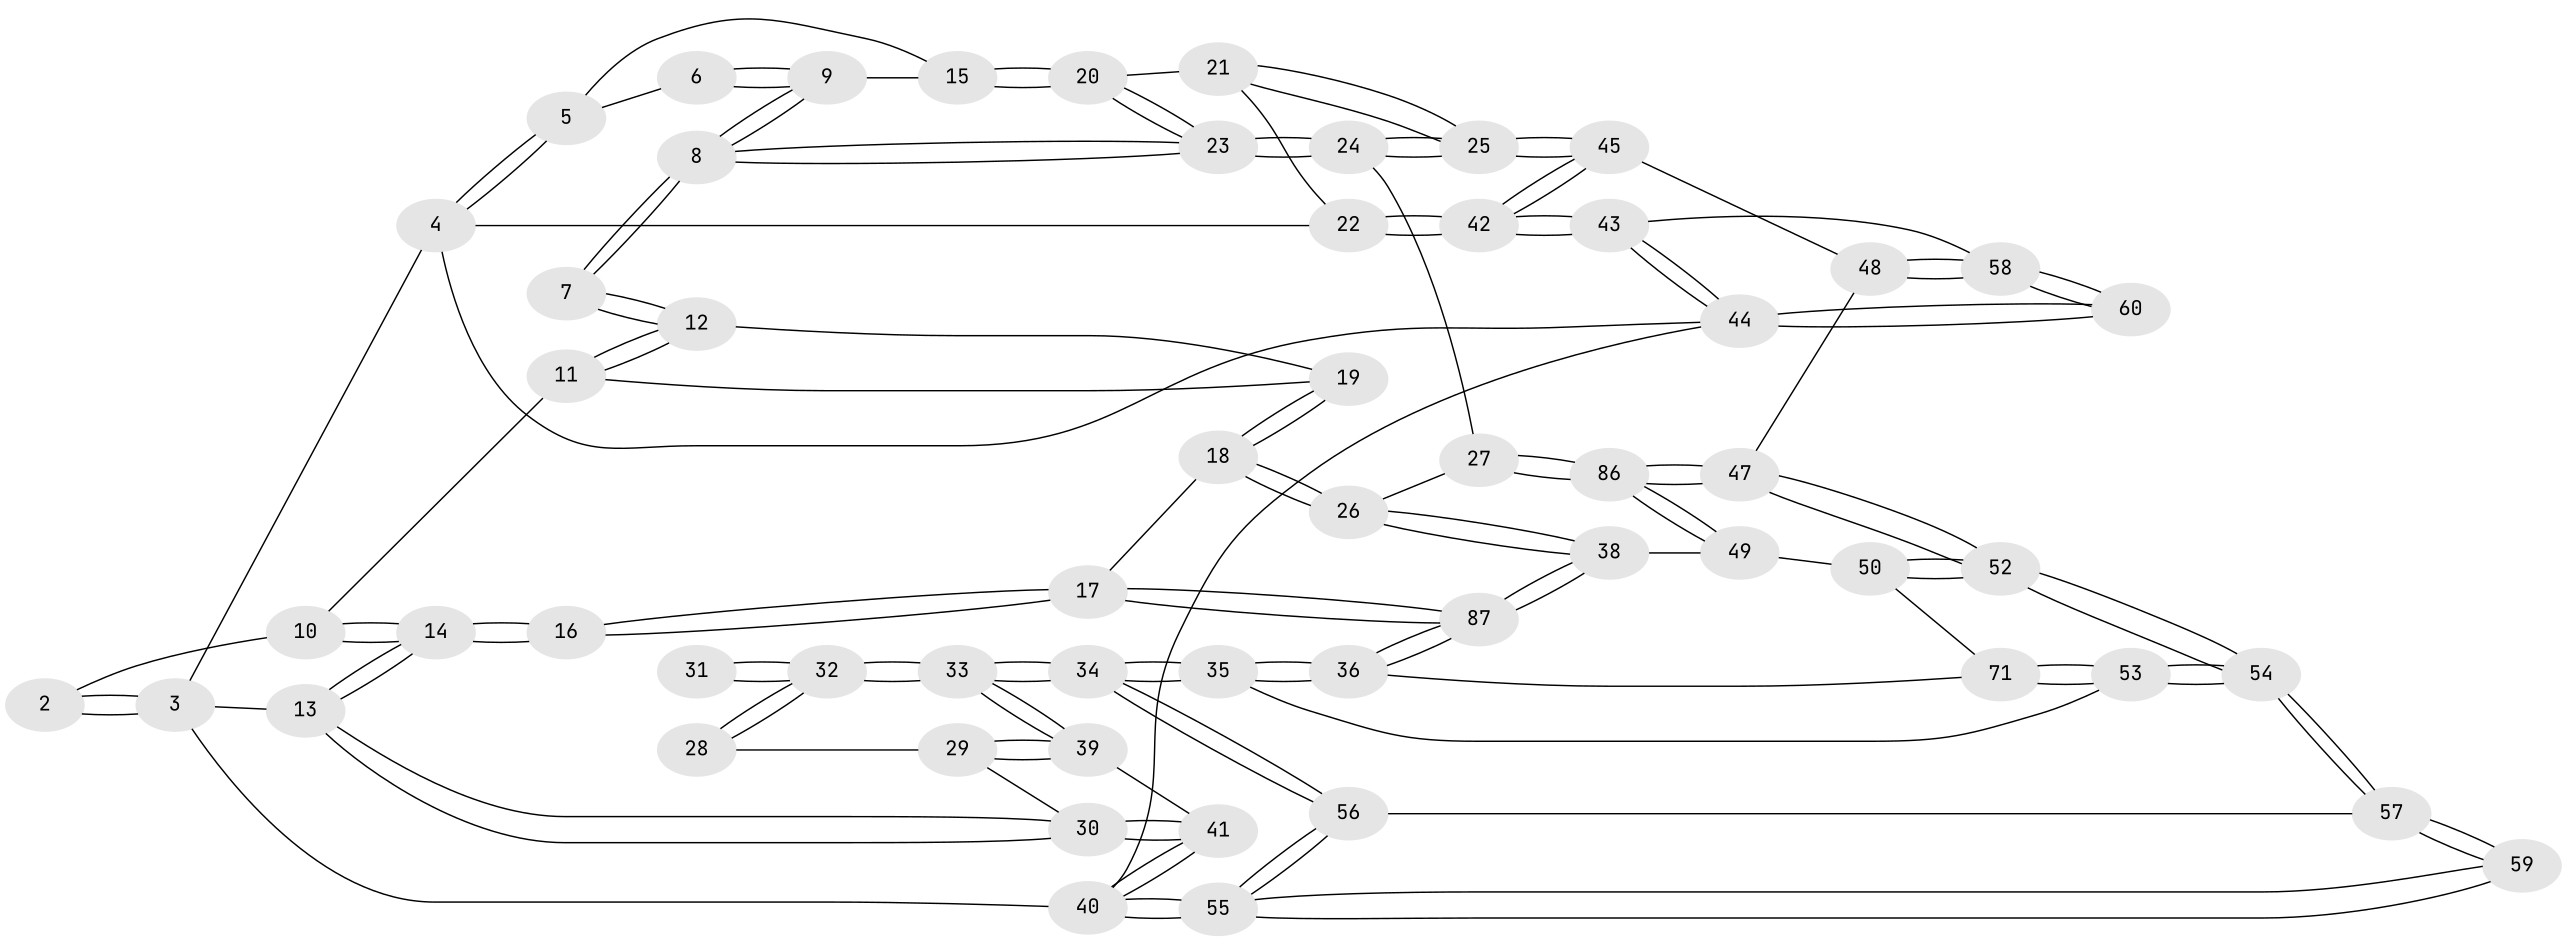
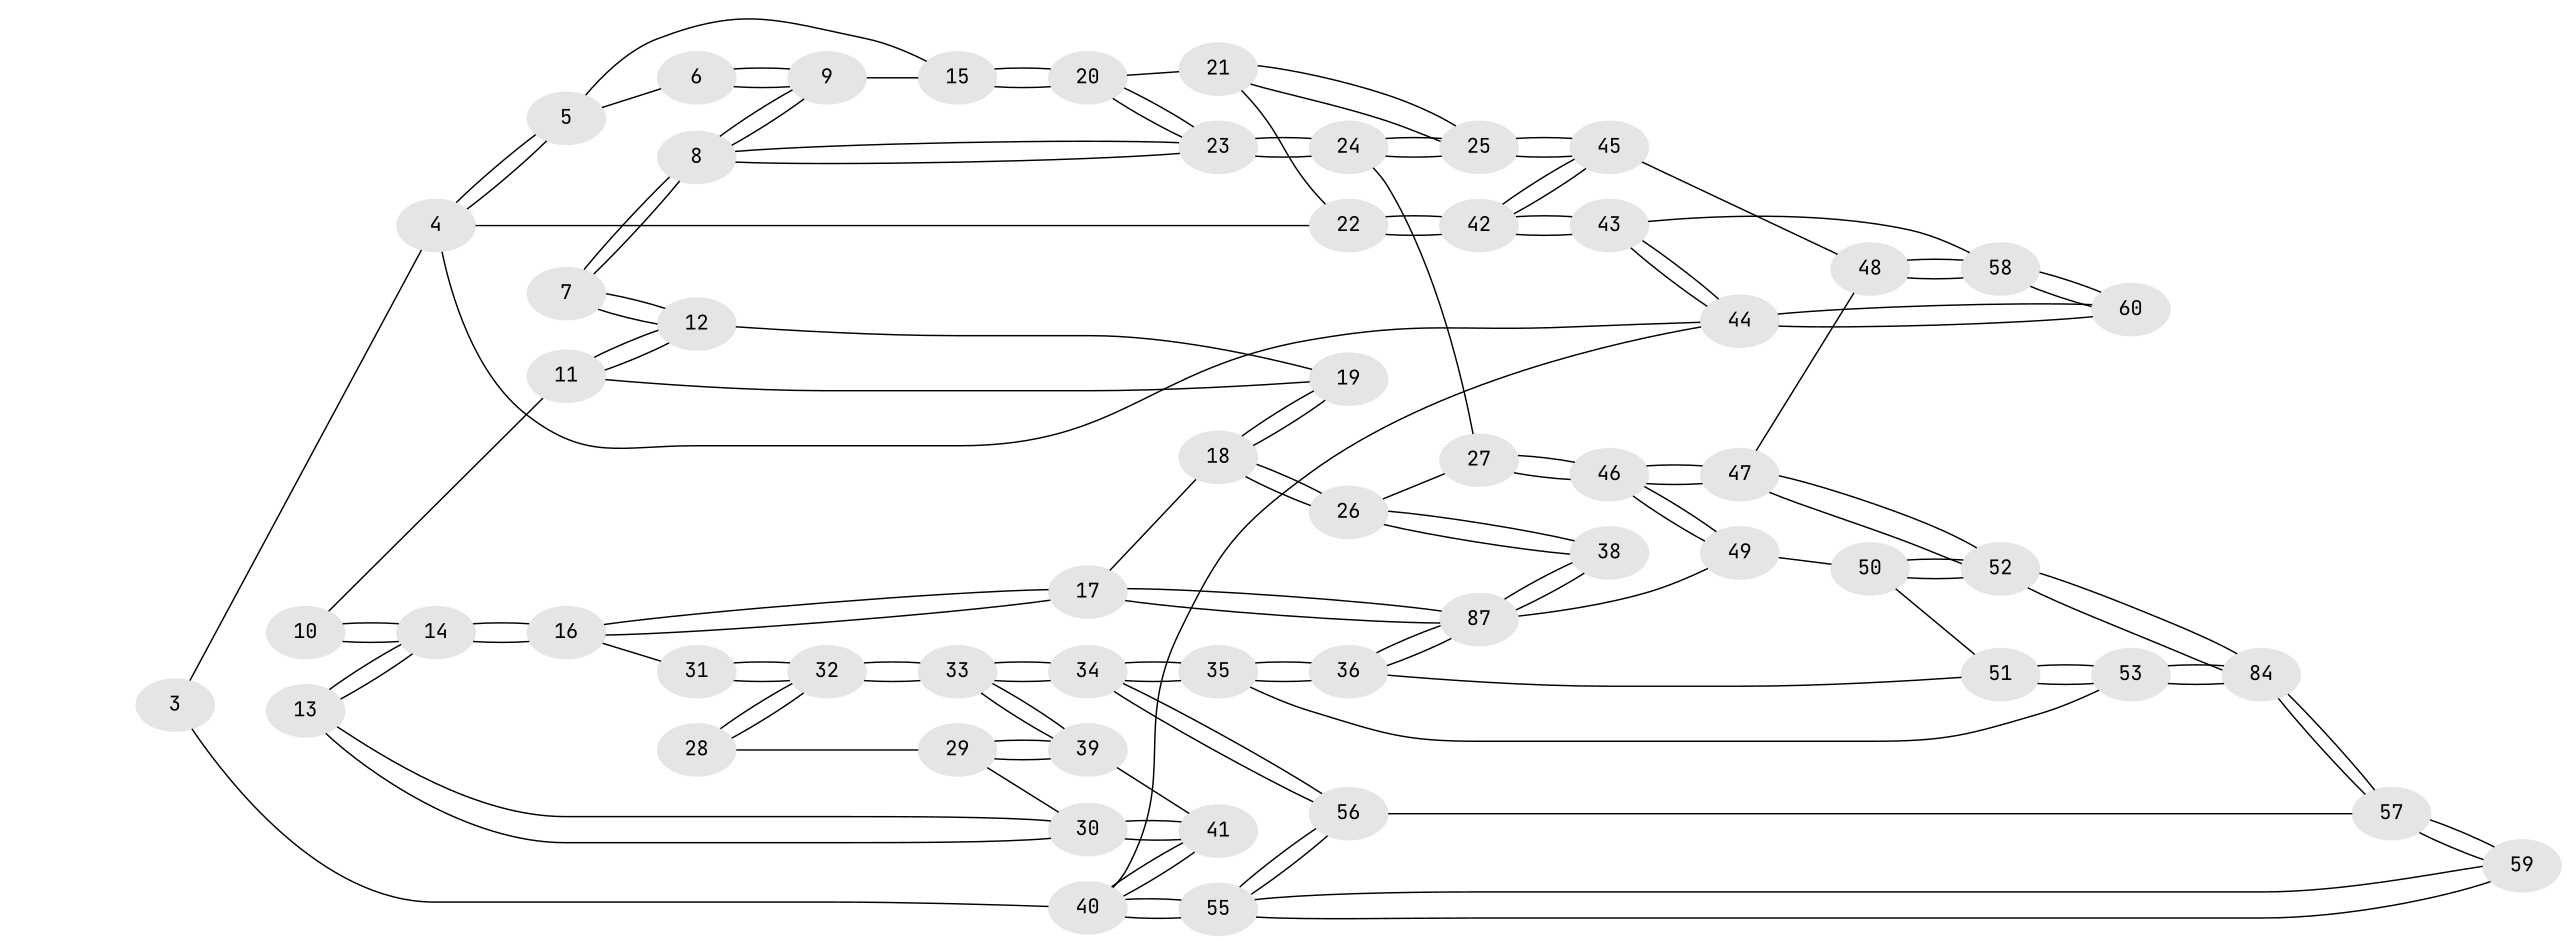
node "86": label "86" -> "46"
edge "38" -- "49": now "87" -- "49"
edge "16" -- "31": added
node "71": label "71" -> "51"
node "54": label "54" -> "84"
node "2": removed
edge "3" -- "13": removed
